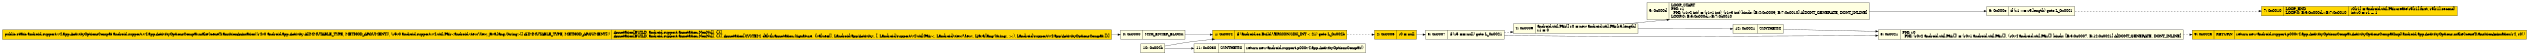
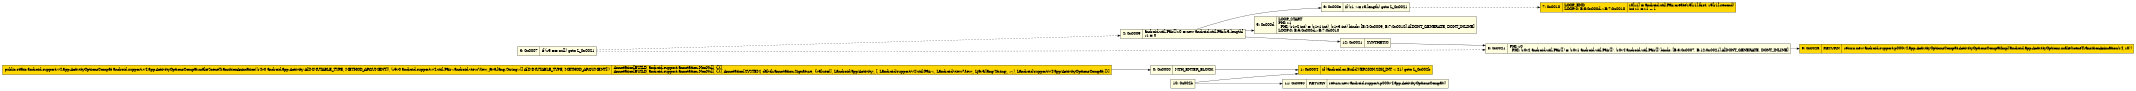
edge "5: 0x000d" -> "6: 0x000e": now "4: 0x0009" -> "6: 0x000e"
node "7: 0x0010": text "int r0 = r1 + 1" -> "int r1 = r1 + 1"
node "2: 0x0006": removed
edge "8: 0x0021" -> "9: 0x002a": style dashed -> solid
edge "3: 0x0007" -> "8: 0x0021": style solid -> dashed
node "11: 0x0030": text "SYNTHETIC" -> "RETURN"
